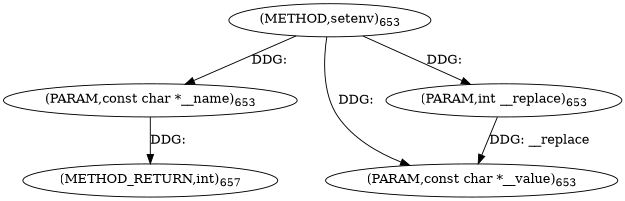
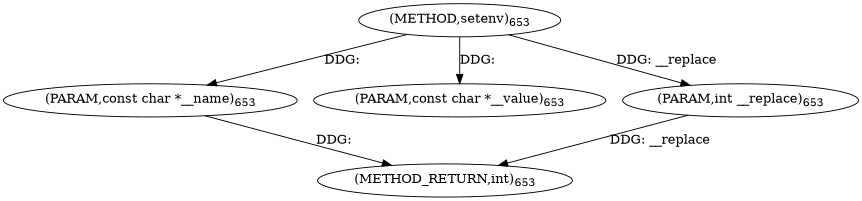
edge "(METHOD,setenv)" -> "(PARAM,int __replace)": label "DDG: " -> "DDG: __replace"
edge "(PARAM,int __replace)" -> "(PARAM,const char *__value)": now "(PARAM,int __replace)" -> "(METHOD_RETURN,int)"
node "(METHOD_RETURN,int)": text "657" -> "653"
